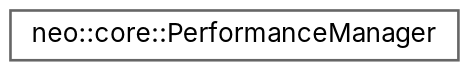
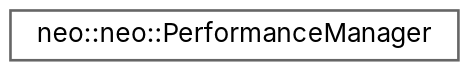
node "neo::core::PerformanceManager": label "neo::core::PerformanceManager" -> "neo::neo::PerformanceManager"
